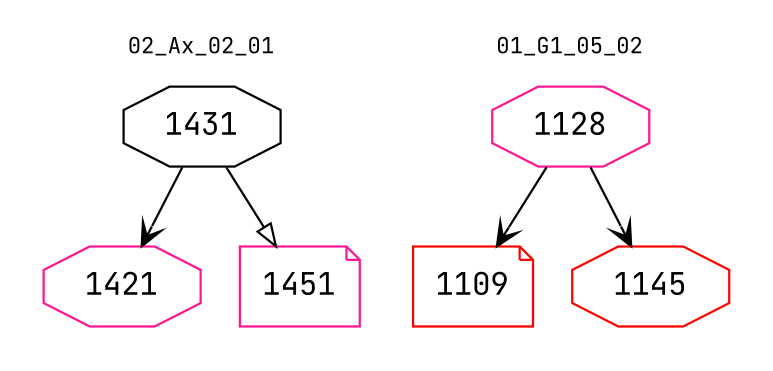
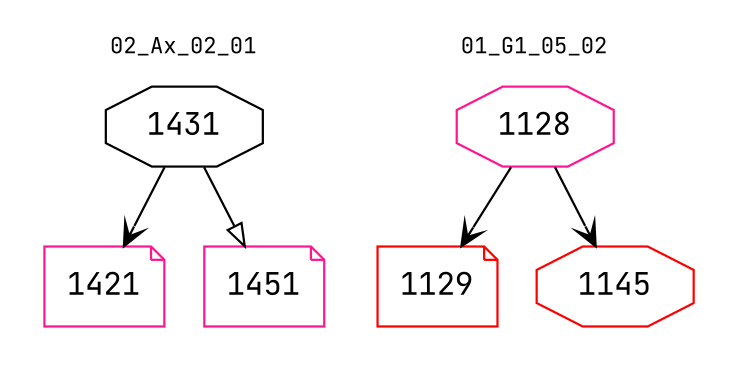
node "1421": shape octagon -> note
node "1109": label "1109" -> "1129"
